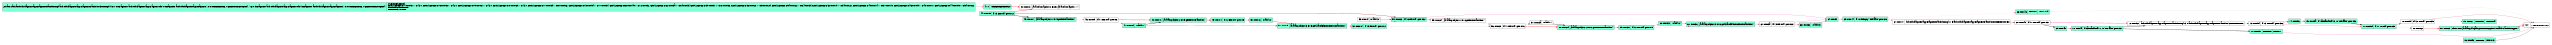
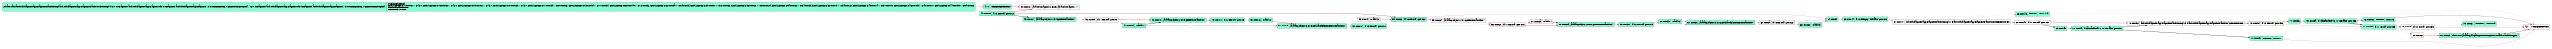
edge "75: 0x005a" -> "76: 0x005c": added
